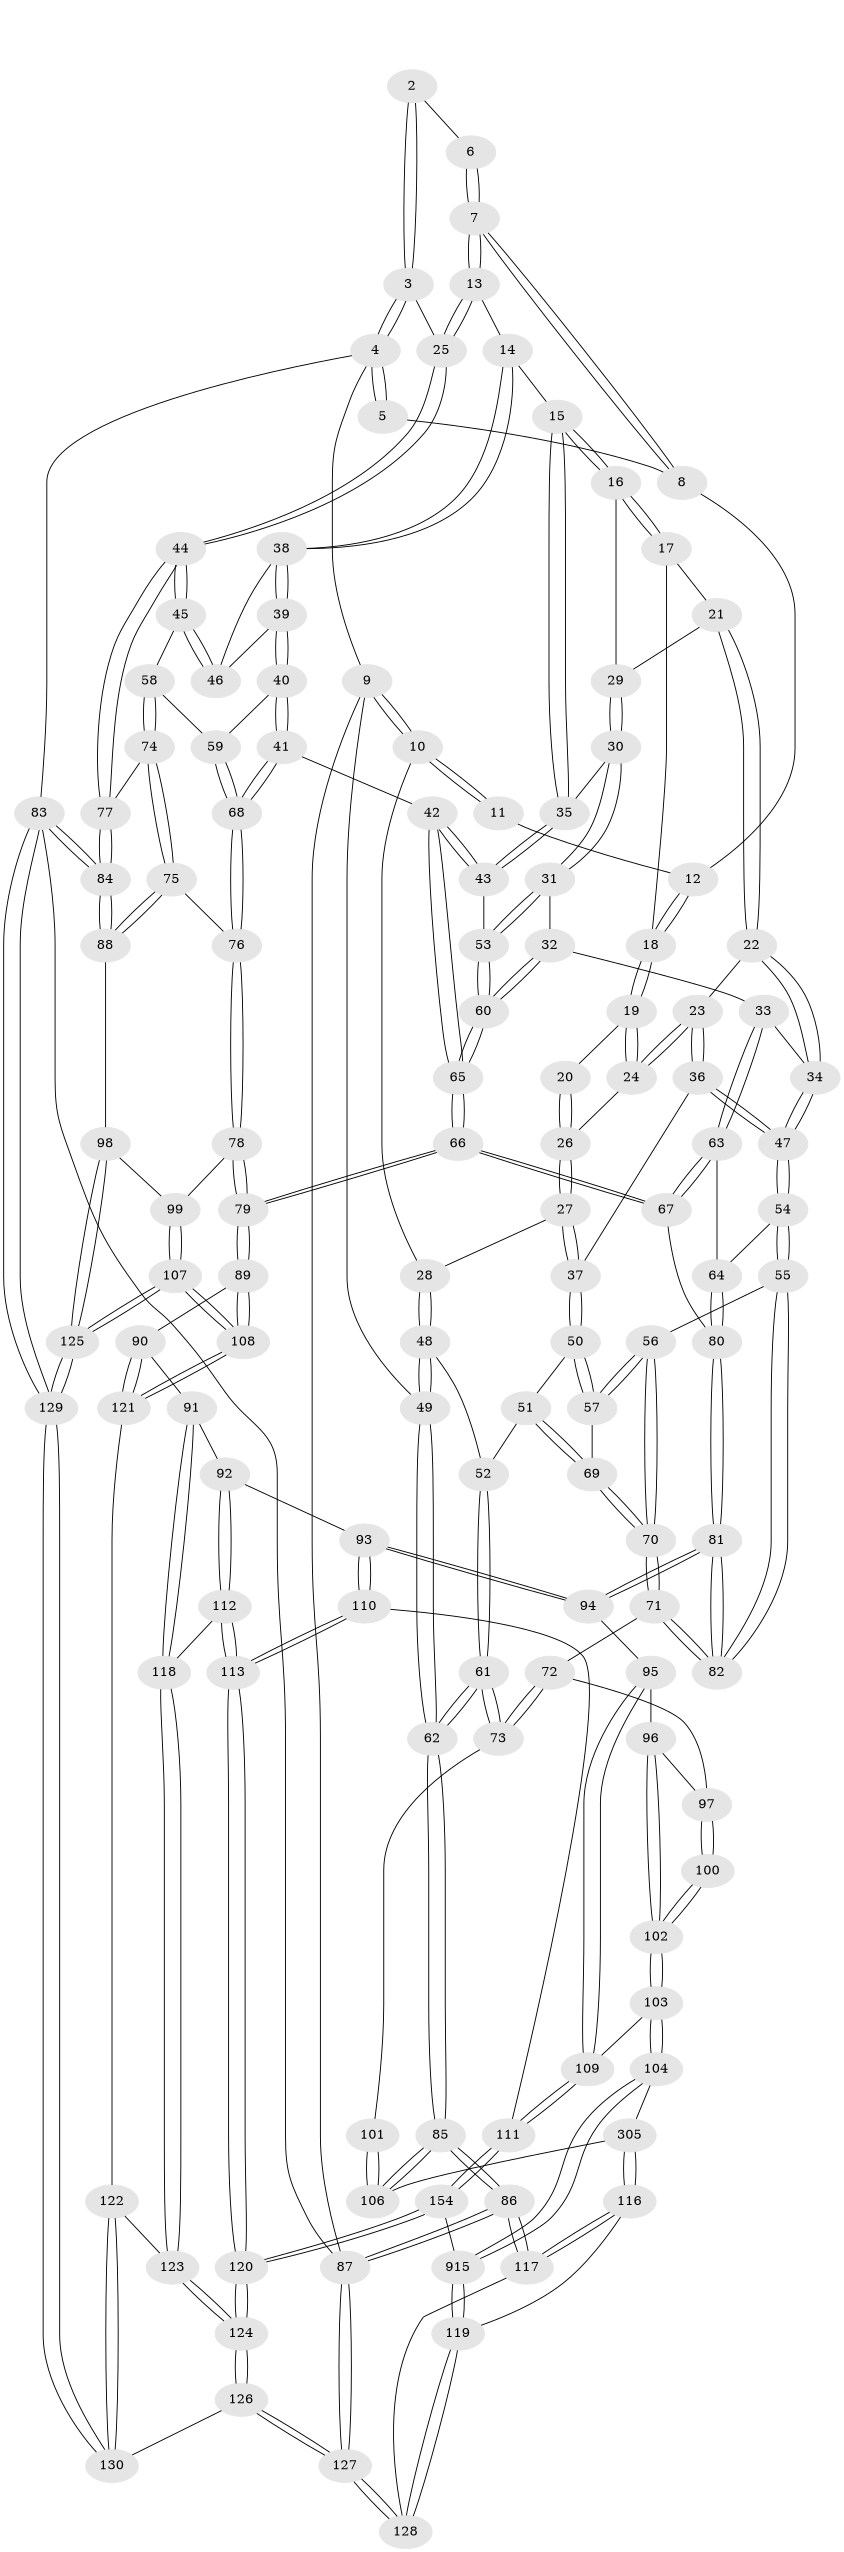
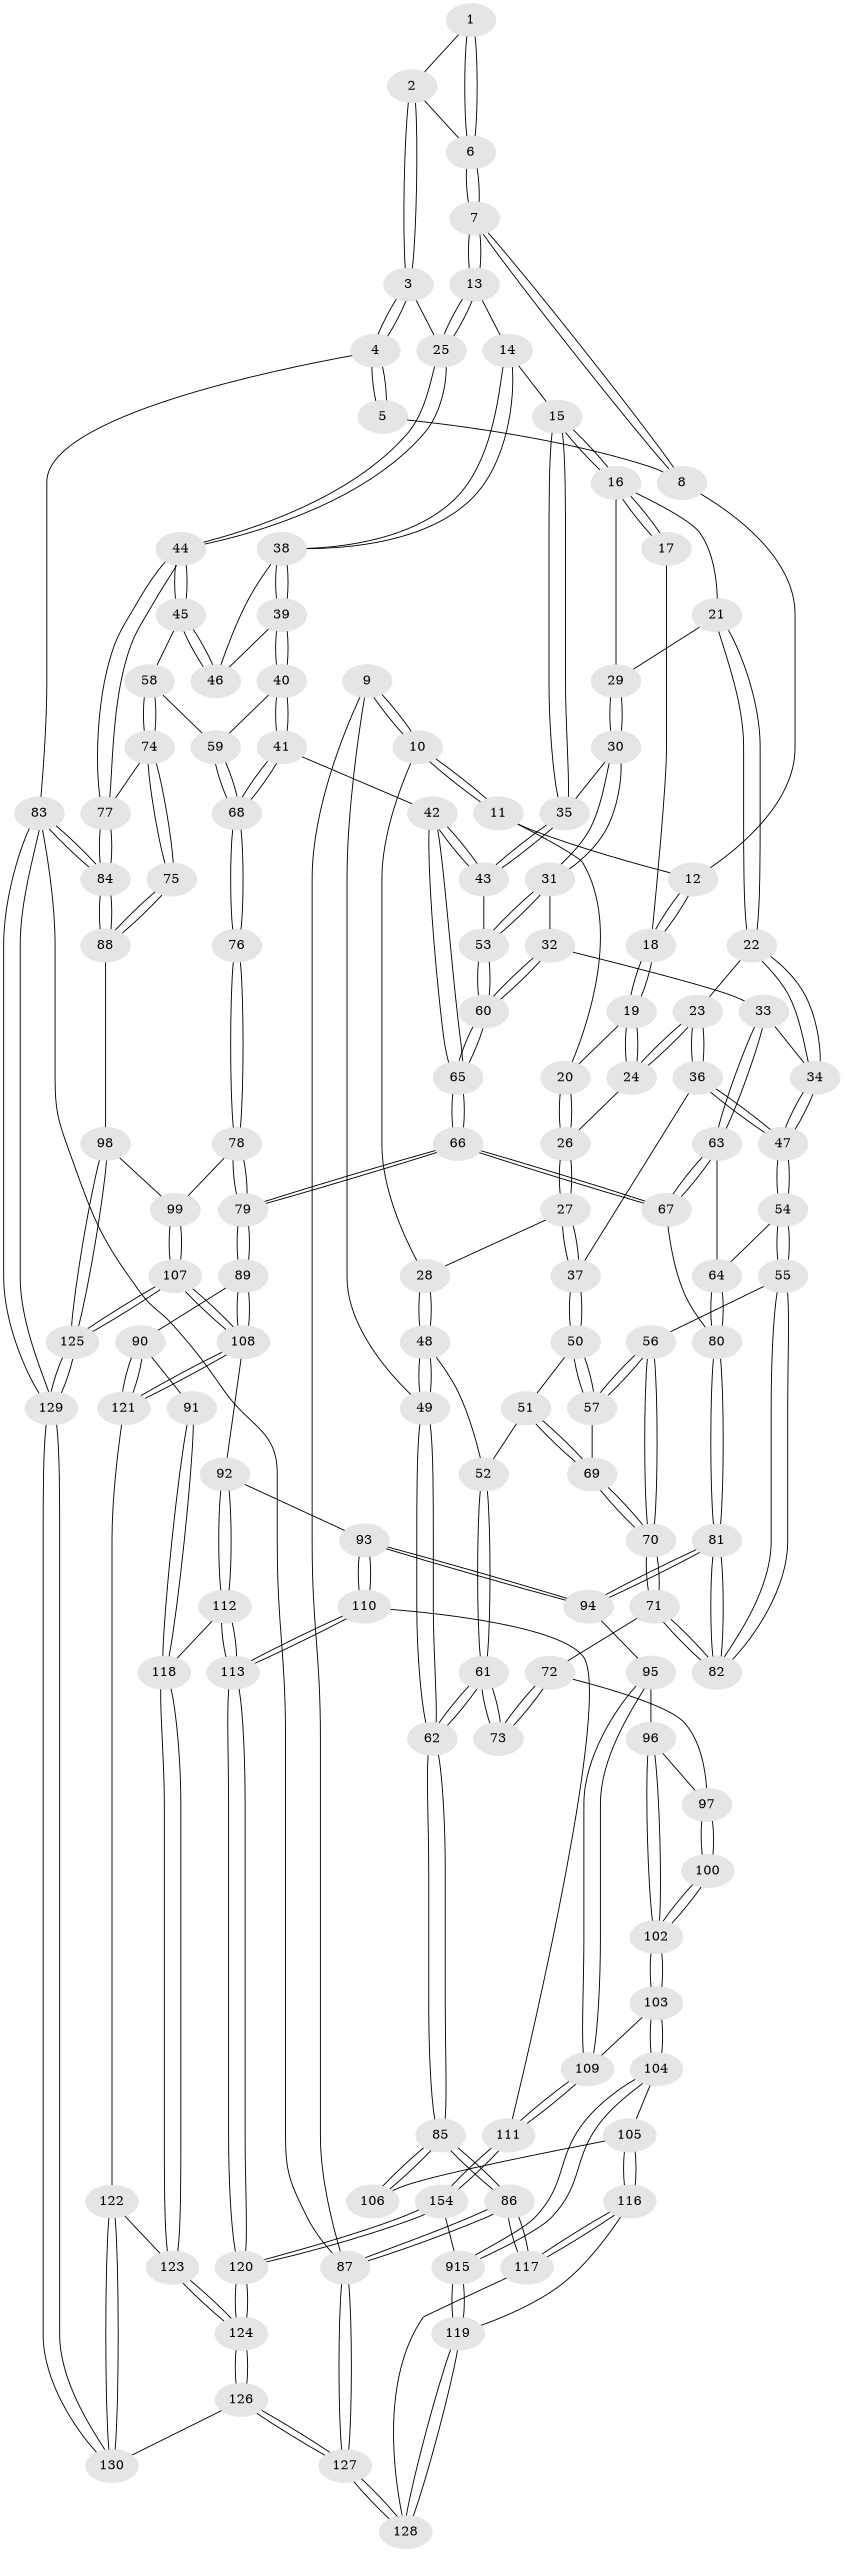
node "1": added
edge "4" -- "9": removed
edge "17" -- "21": now "16" -- "21"
edge "75" -- "76": removed
edge "11" -- "20": added
edge "91" -- "92": now "108" -- "92"
node "101": removed
node "305": label "305" -> "105"
